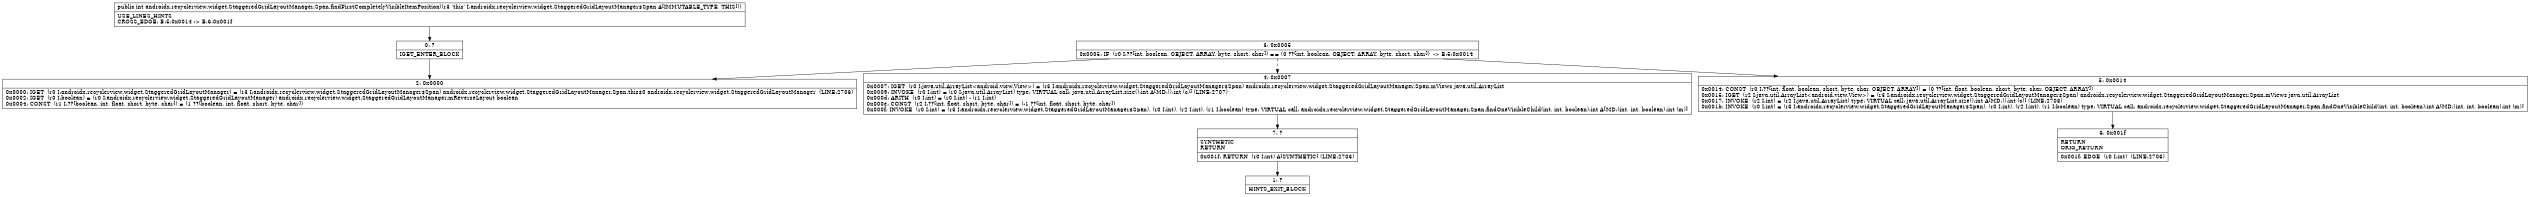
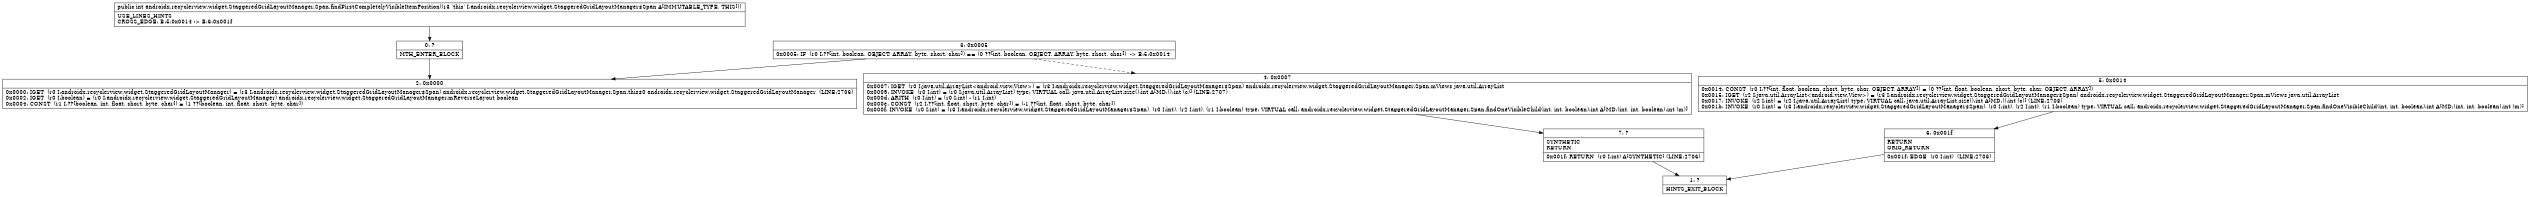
node "0: ?": text "IGET_ENTER_BLOCK" -> "MTH_ENTER_BLOCK"
edge "3: 0x0005" -> "5: 0x0014": removed
edge "6: 0x001f" -> "1: ?": added
